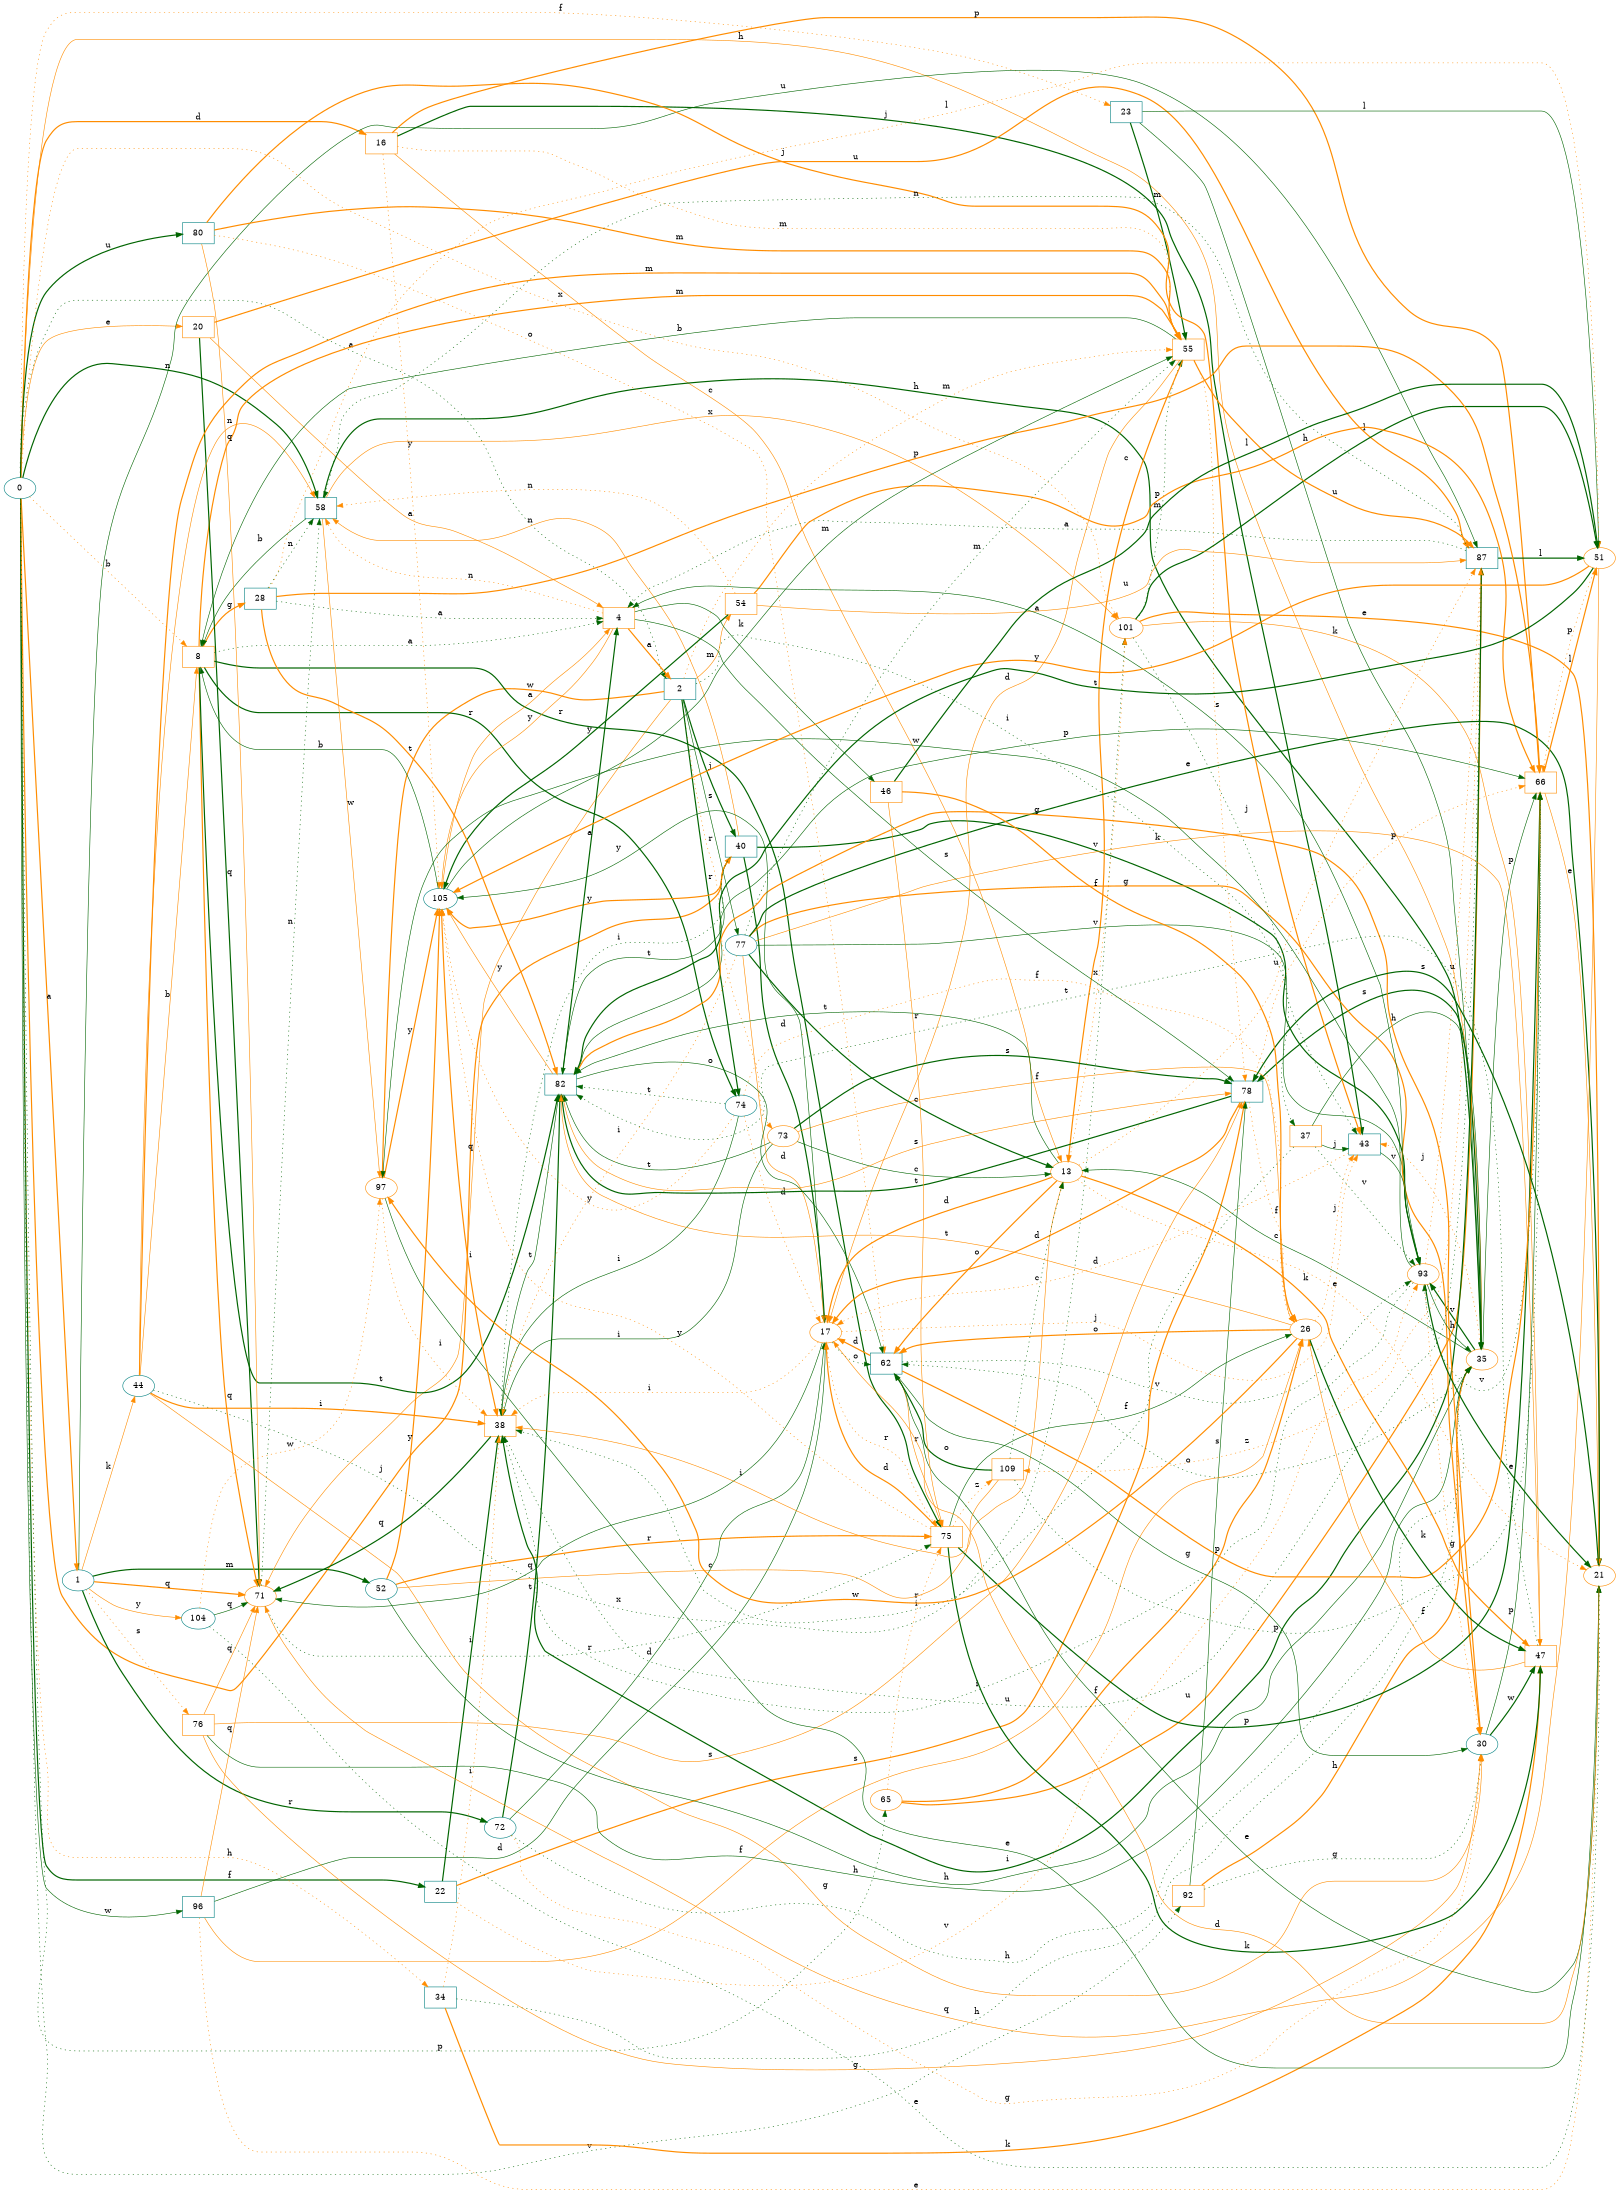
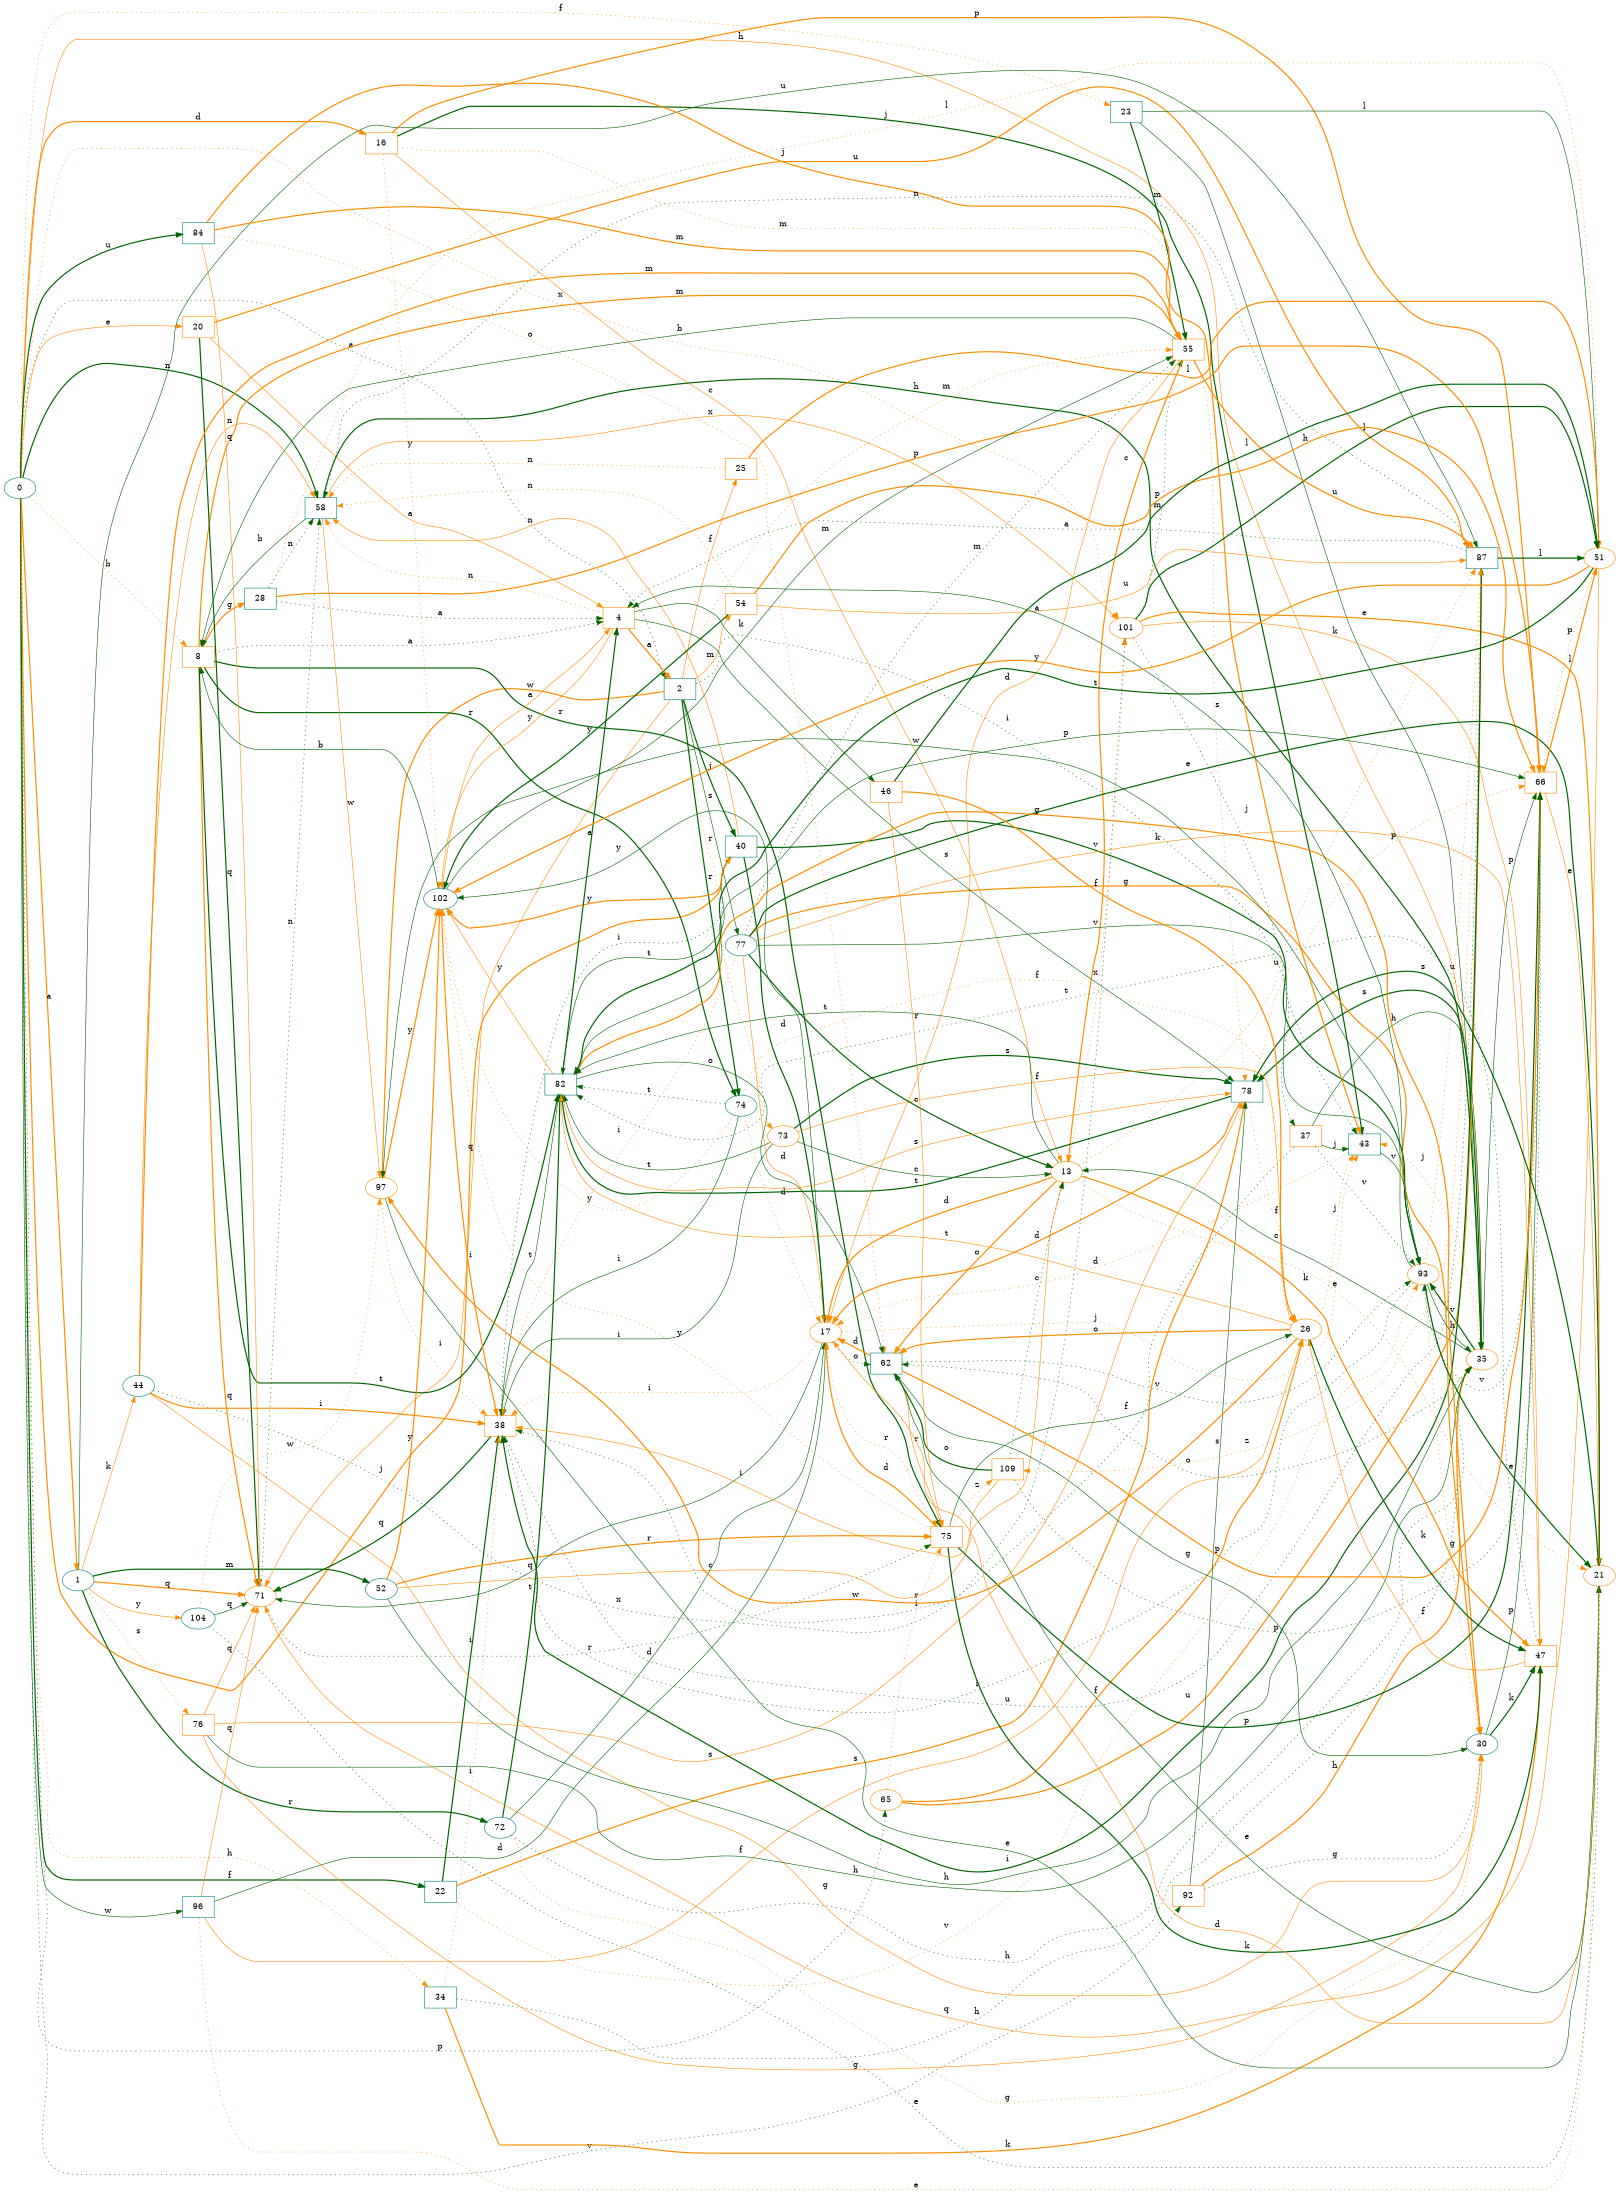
node "80": label "80" -> "84"
node "25": added
edge "28" -> "82": removed, label "t"
node "105": label "105" -> "102"
edge "44" -> "8": removed, label "b"
edge "30" -> "47": label "w" -> "k"
